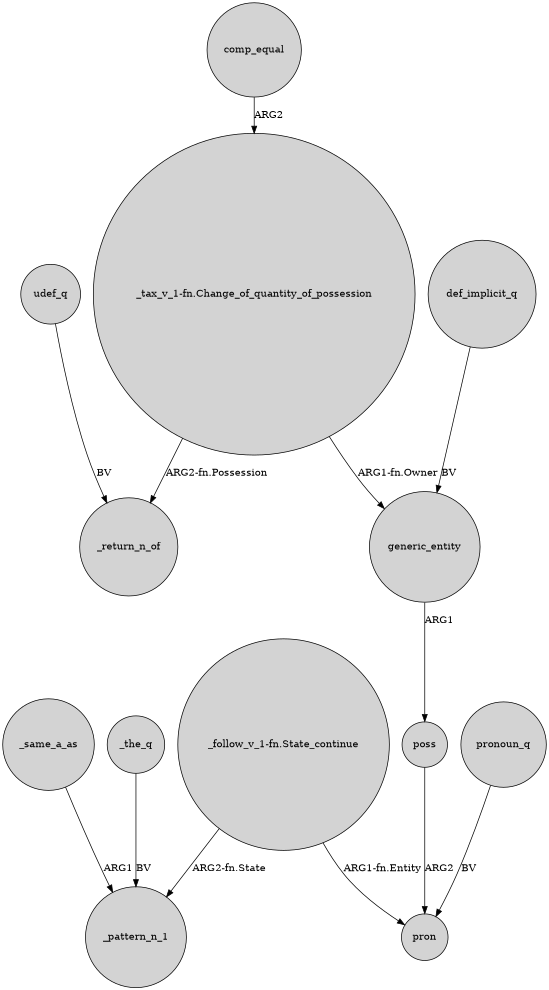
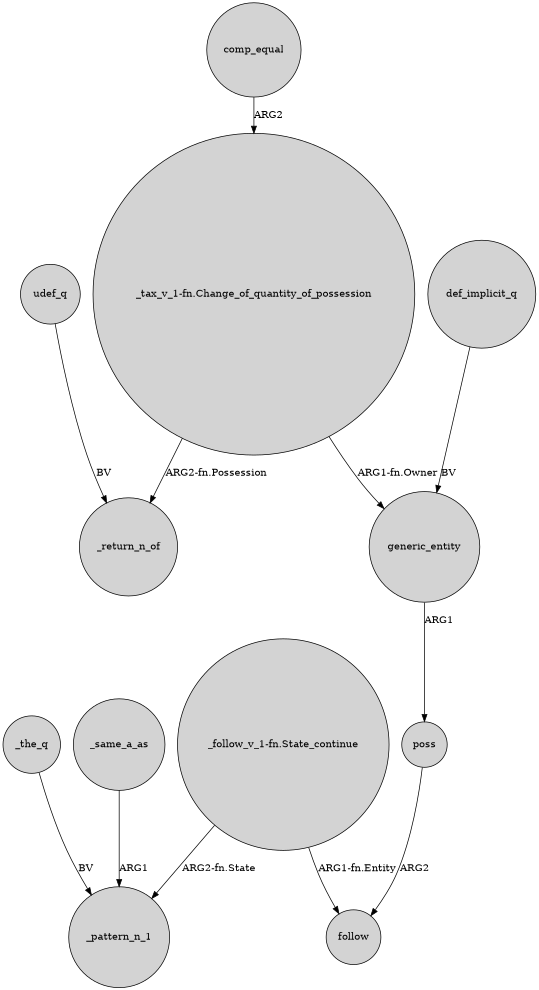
node "pronoun_q": removed
node "pron": label "pron" -> "follow"
